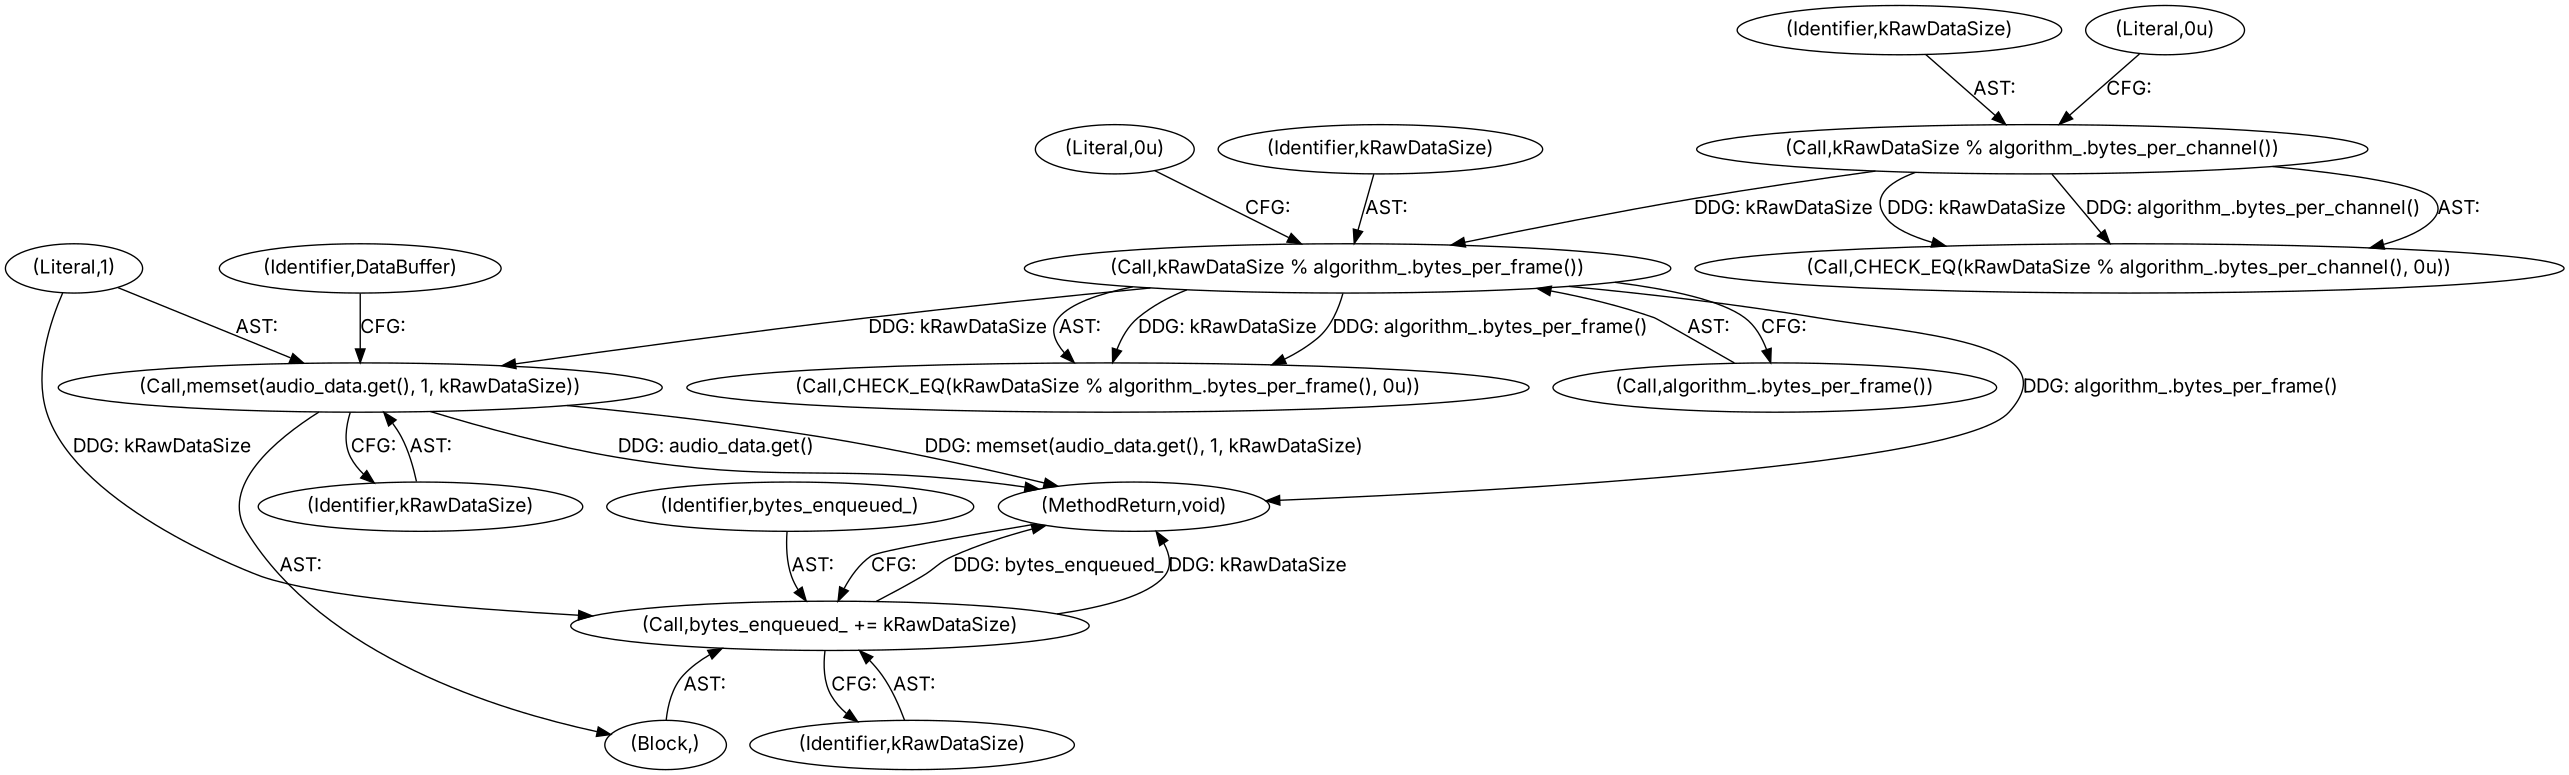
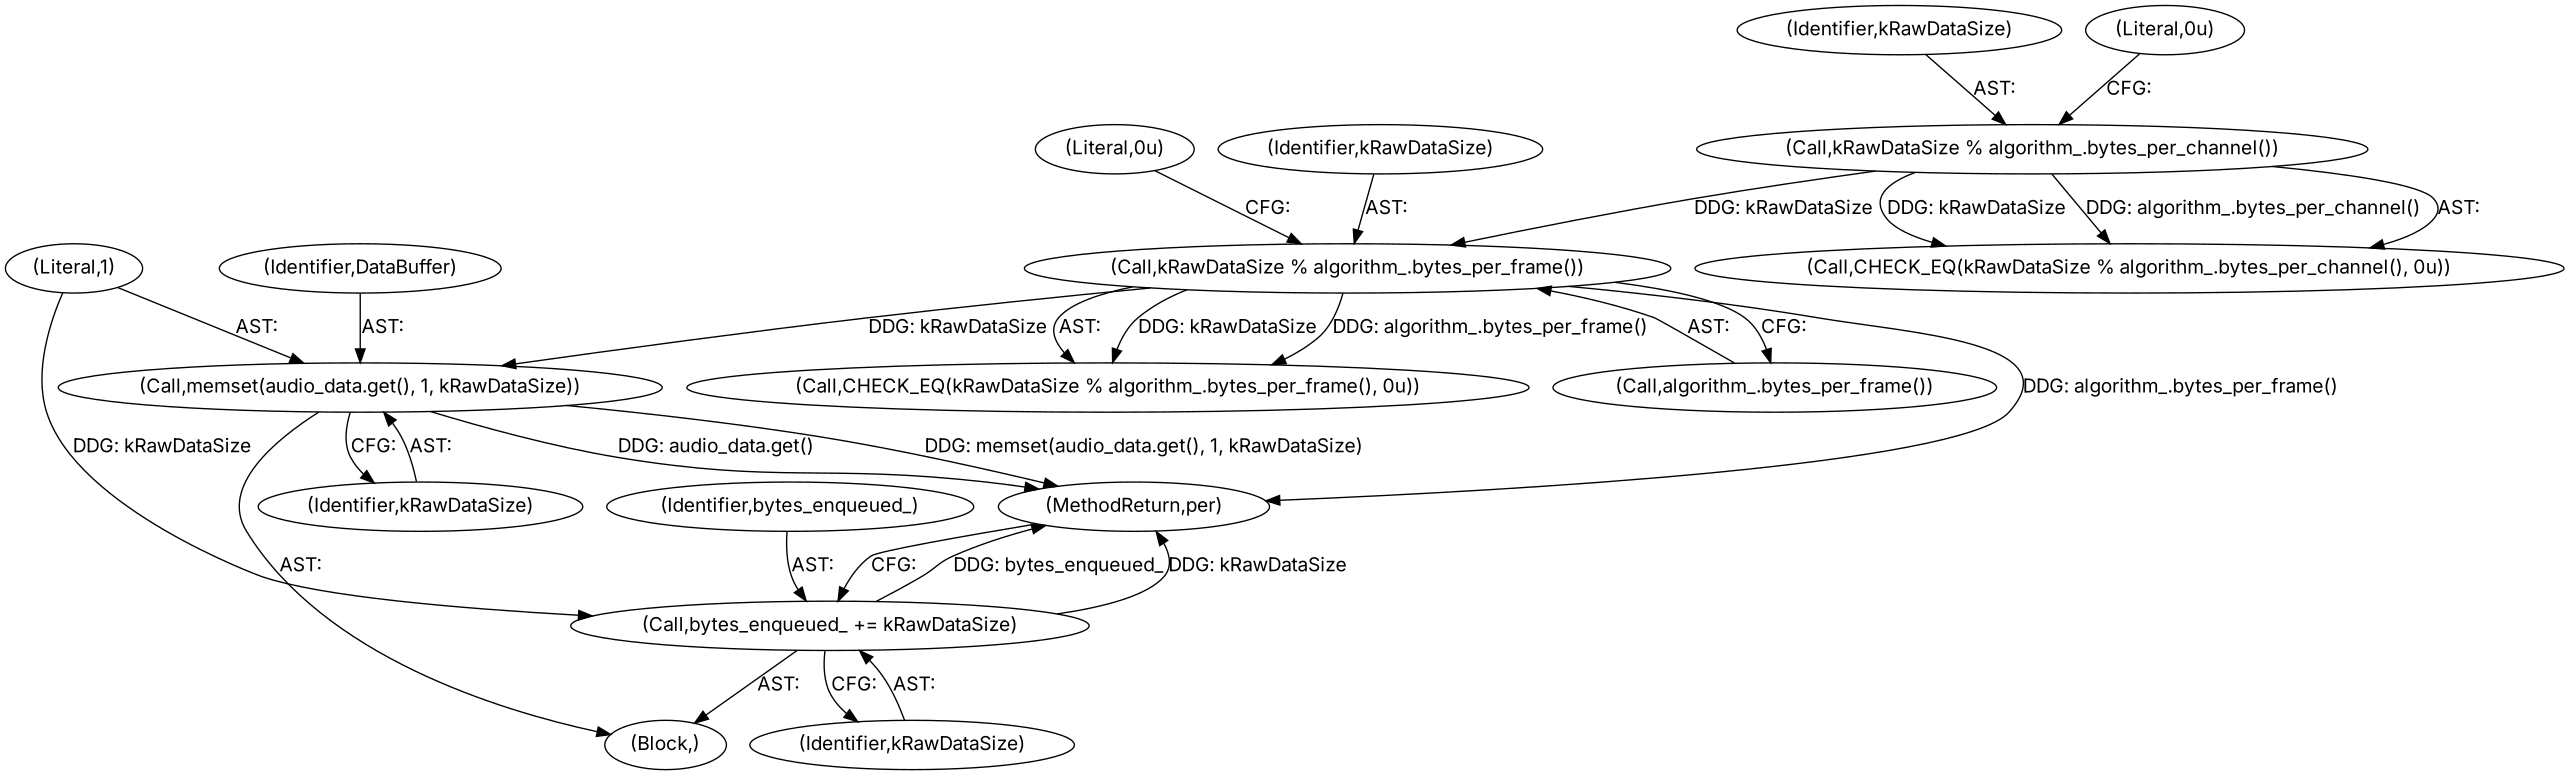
edge "(Identifier,DataBuffer)" -> "(Call,memset(audio_data.get(), 1, kRawDataSize))": label "CFG: " -> "AST: "
node "(MethodReturn,void)": label "(MethodReturn,void)" -> "(MethodReturn,per)"
edge "(Block,)" -> "(Call,bytes_enqueued_ += kRawDataSize)": reversed
